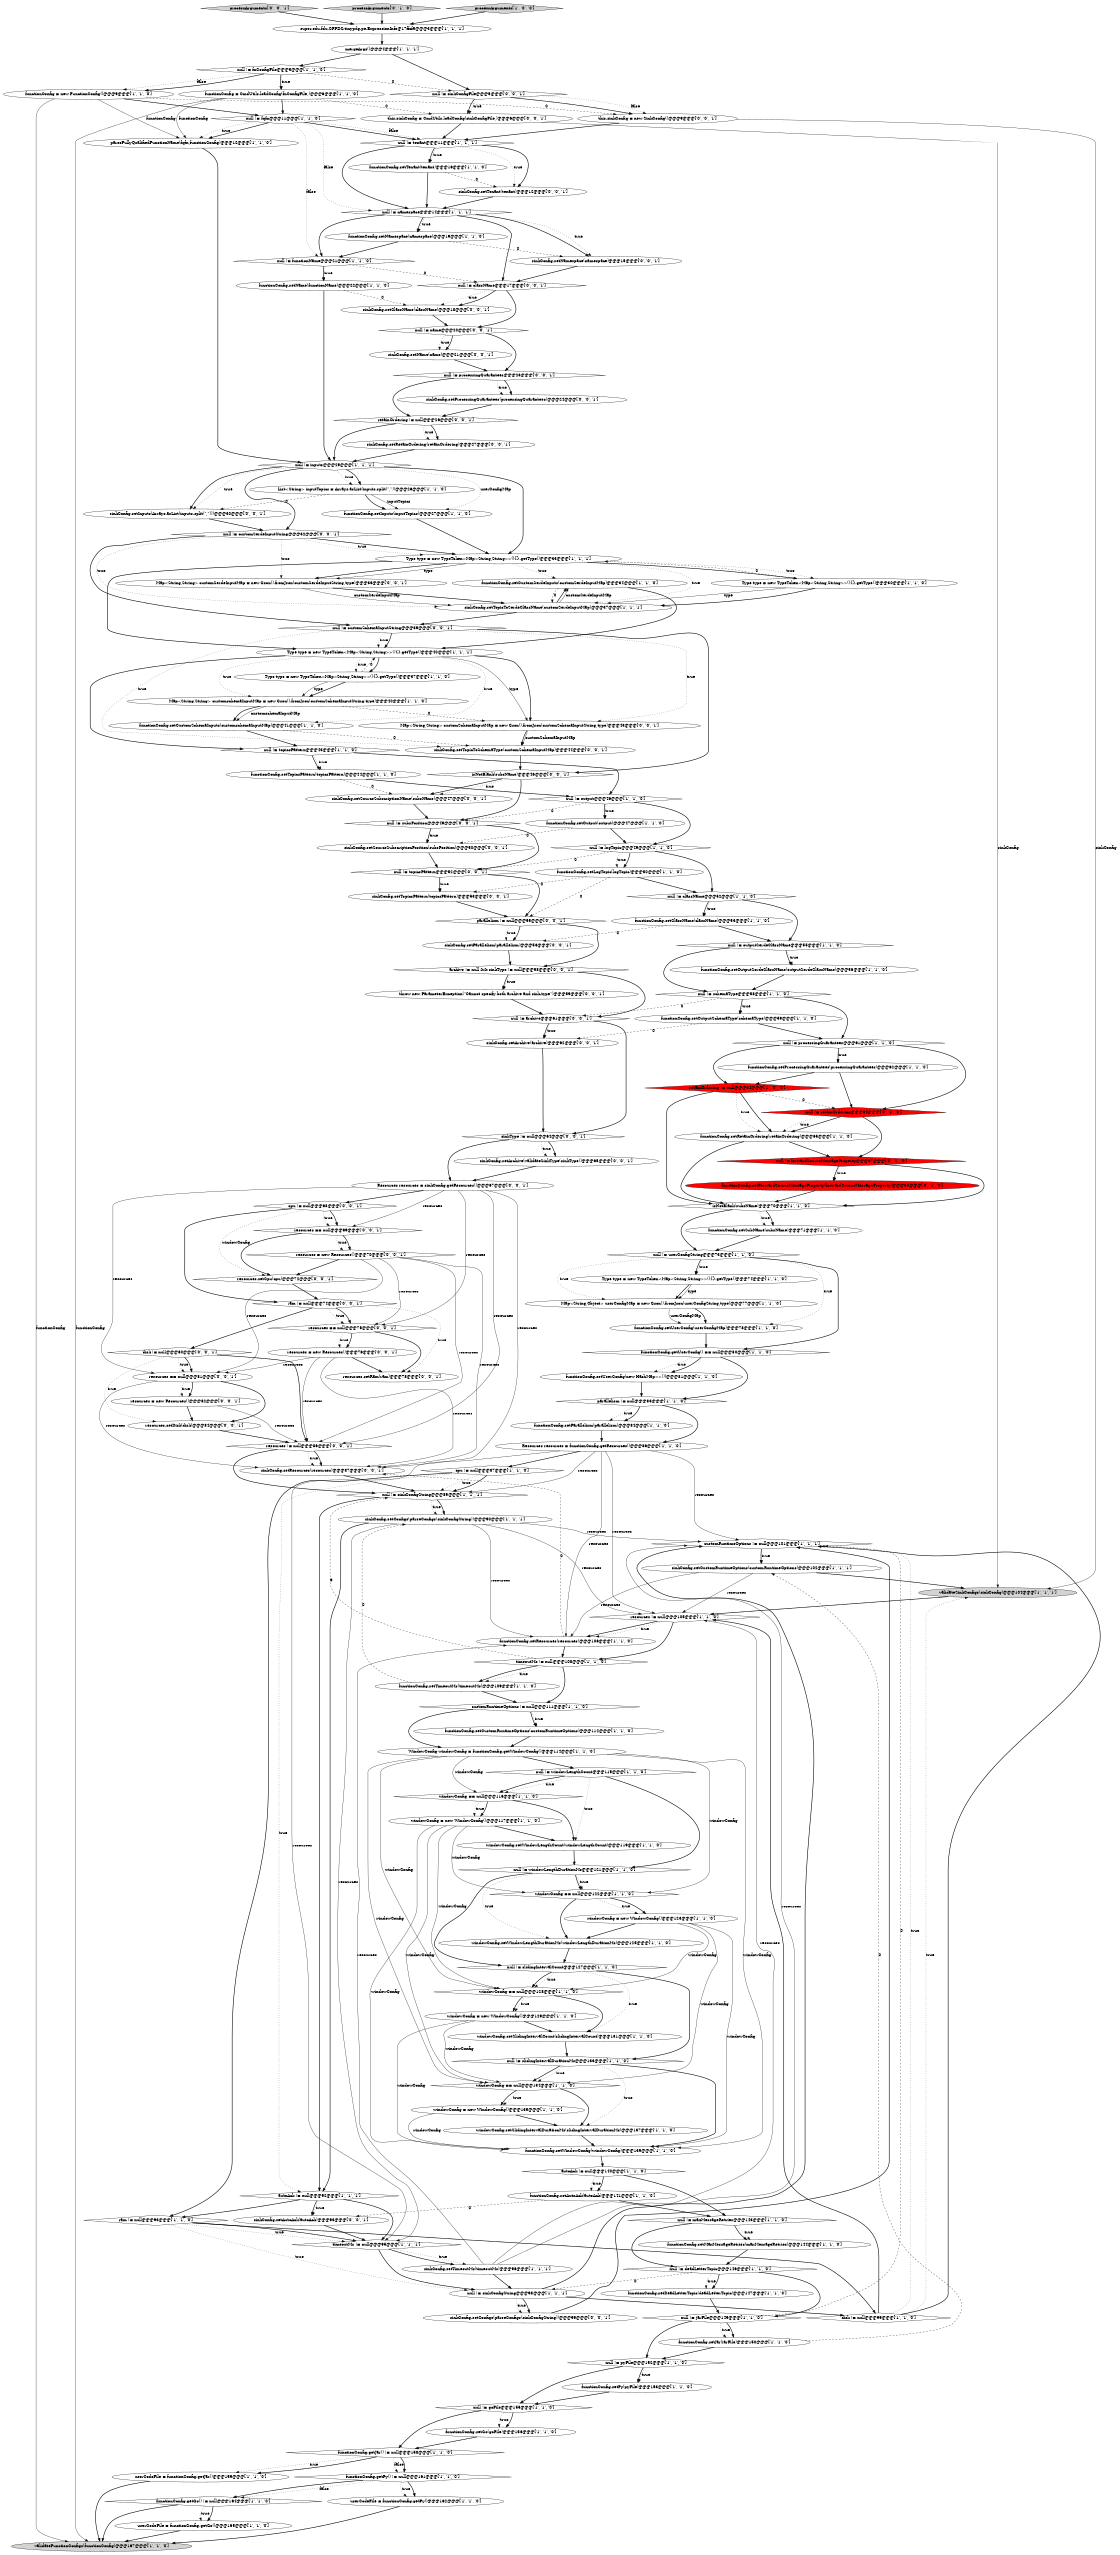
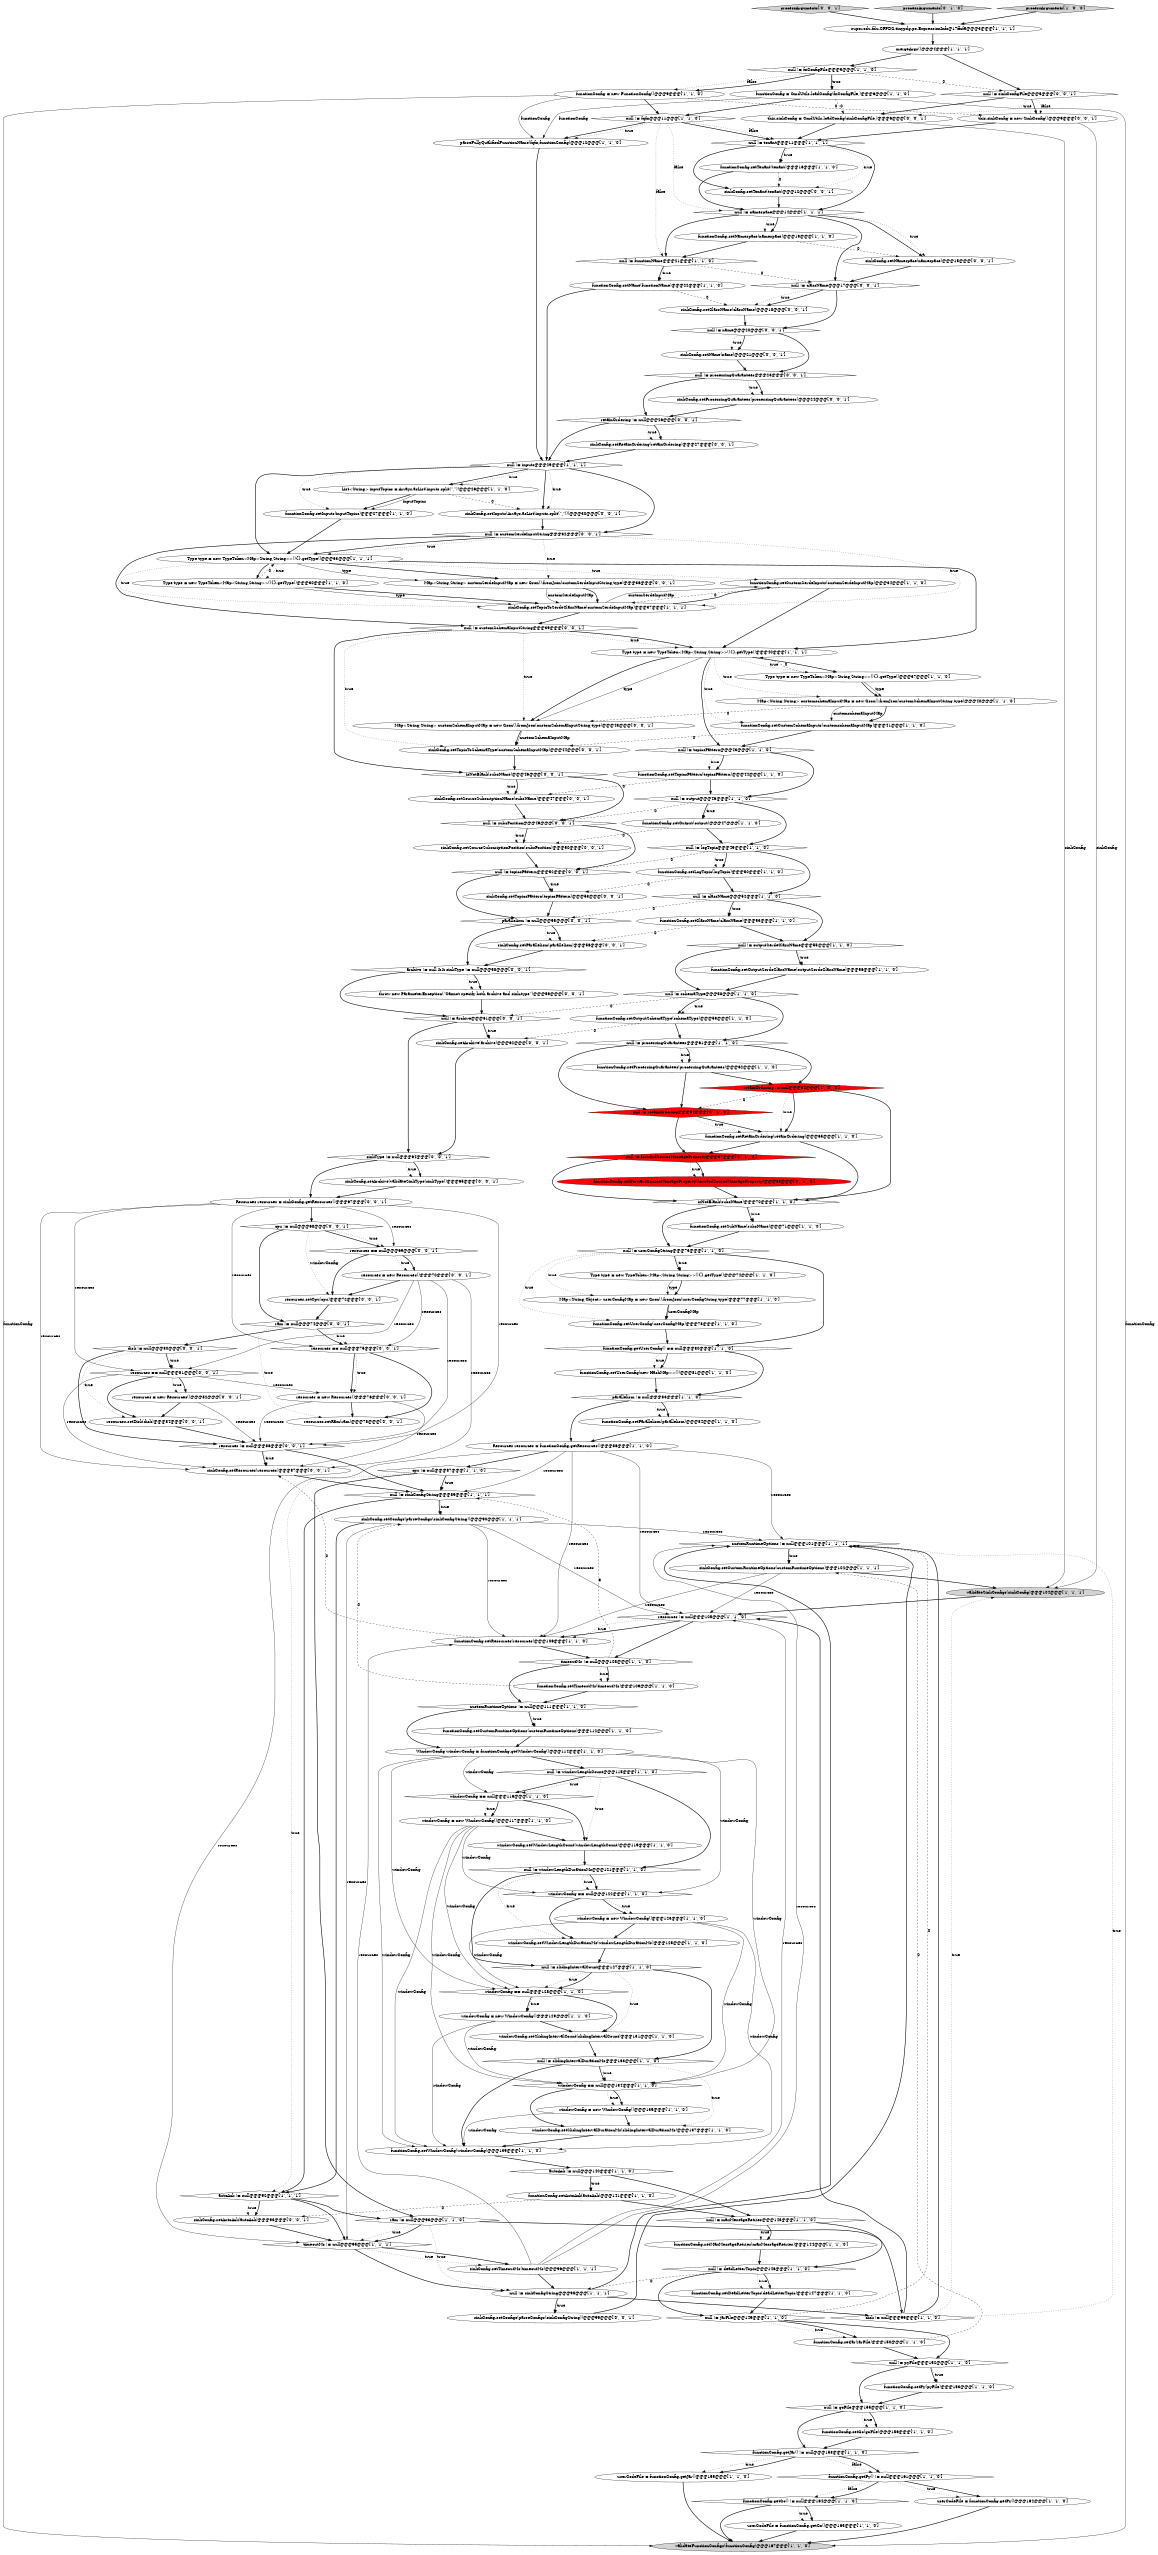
edge "null != inputs@@@29@@@['1', '1', '1']" -> "functionConfig.setInputs(inputTopics)@@@27@@@['1', '1', '0']": label "userConfigMap" -> "true"
edge "functionConfig.setLogTopic(logTopic)@@@50@@@['1', '1', '0']" -> "parallelism != null@@@55@@@['0', '0', '1']": now "null != className@@@52@@@['1', '1', '0']" -> "parallelism != null@@@55@@@['0', '0', '1']"
node "resources = new Resources()@@@70@@@['0', '0', '1']": shape diamond -> ellipse
node "resources.setCpu(cpu)@@@72@@@['0', '0', '1']": shape diamond -> ellipse
edge "resources = new Resources()@@@76@@@['0', '0', '1']" -> "resources == null@@@81@@@['0', '0', '1']": reversed
node "resources == null@@@81@@@['0', '0', '1']": shape ellipse -> diamond
